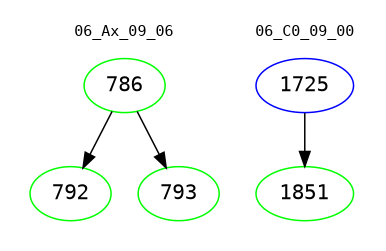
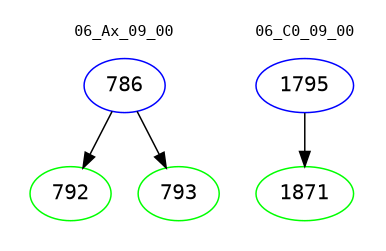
cluster "06_Ax_09_06": label "06_Ax_09_06" -> "06_Ax_09_00"
node "786": color green -> blue
node "1725": label "1725" -> "1795"
node "1851": label "1851" -> "1871"
